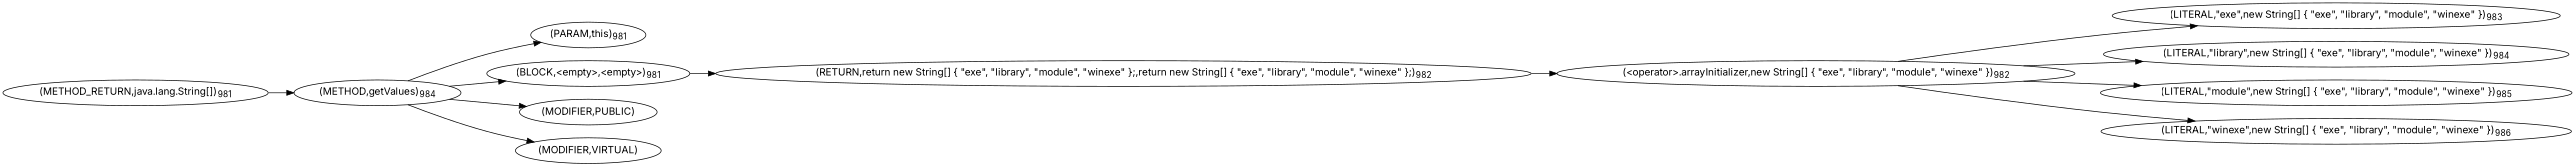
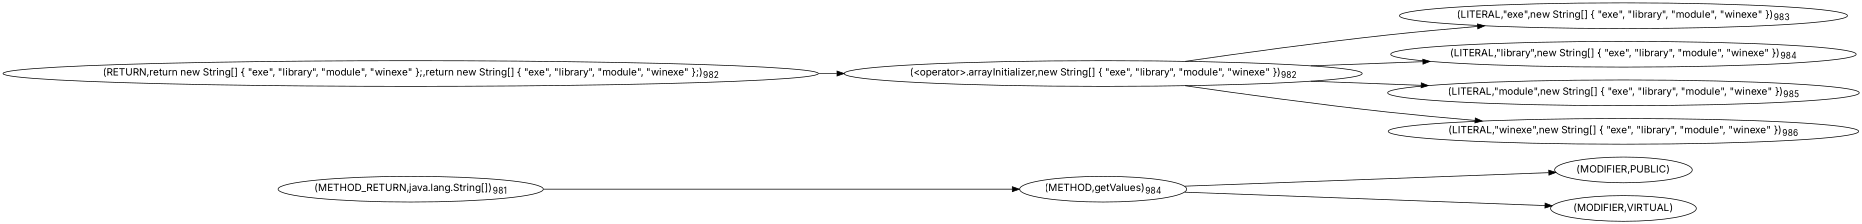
node "(PARAM,this)": removed
node "(BLOCK,<empty>,<empty>)": removed
